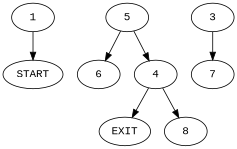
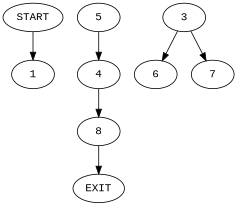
edge "1" -> "START": reversed
edge "5" -> "6": now "3" -> "6"
edge "4" -> "EXIT": now "8" -> "EXIT"
